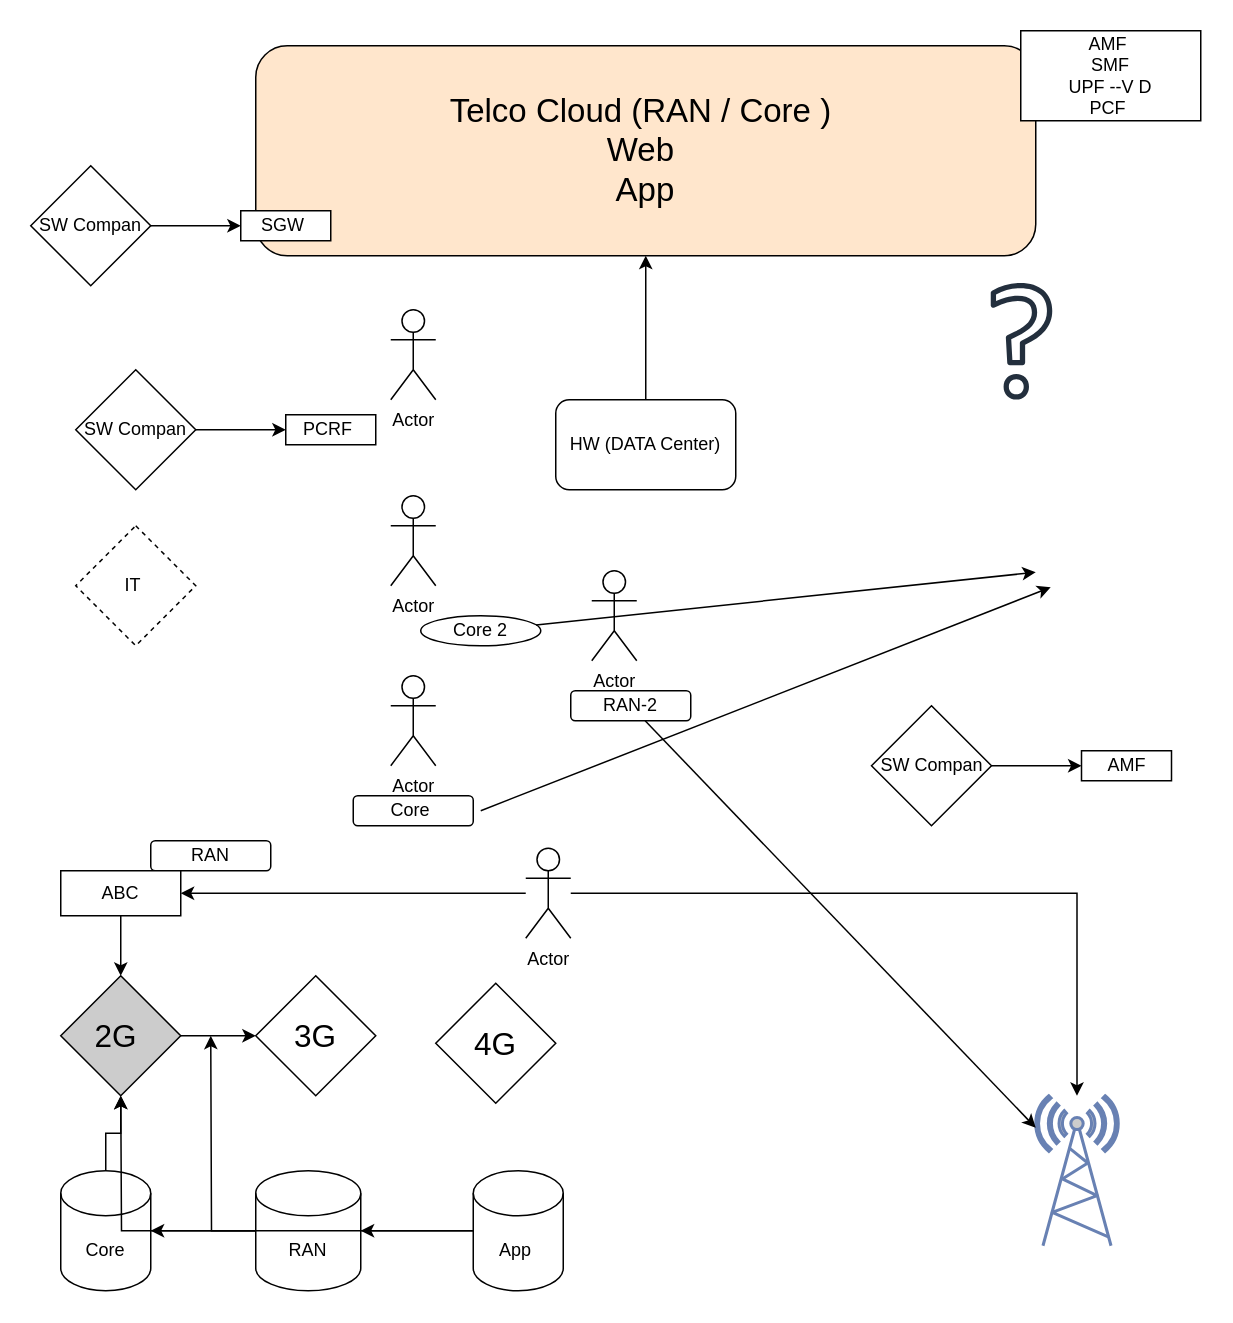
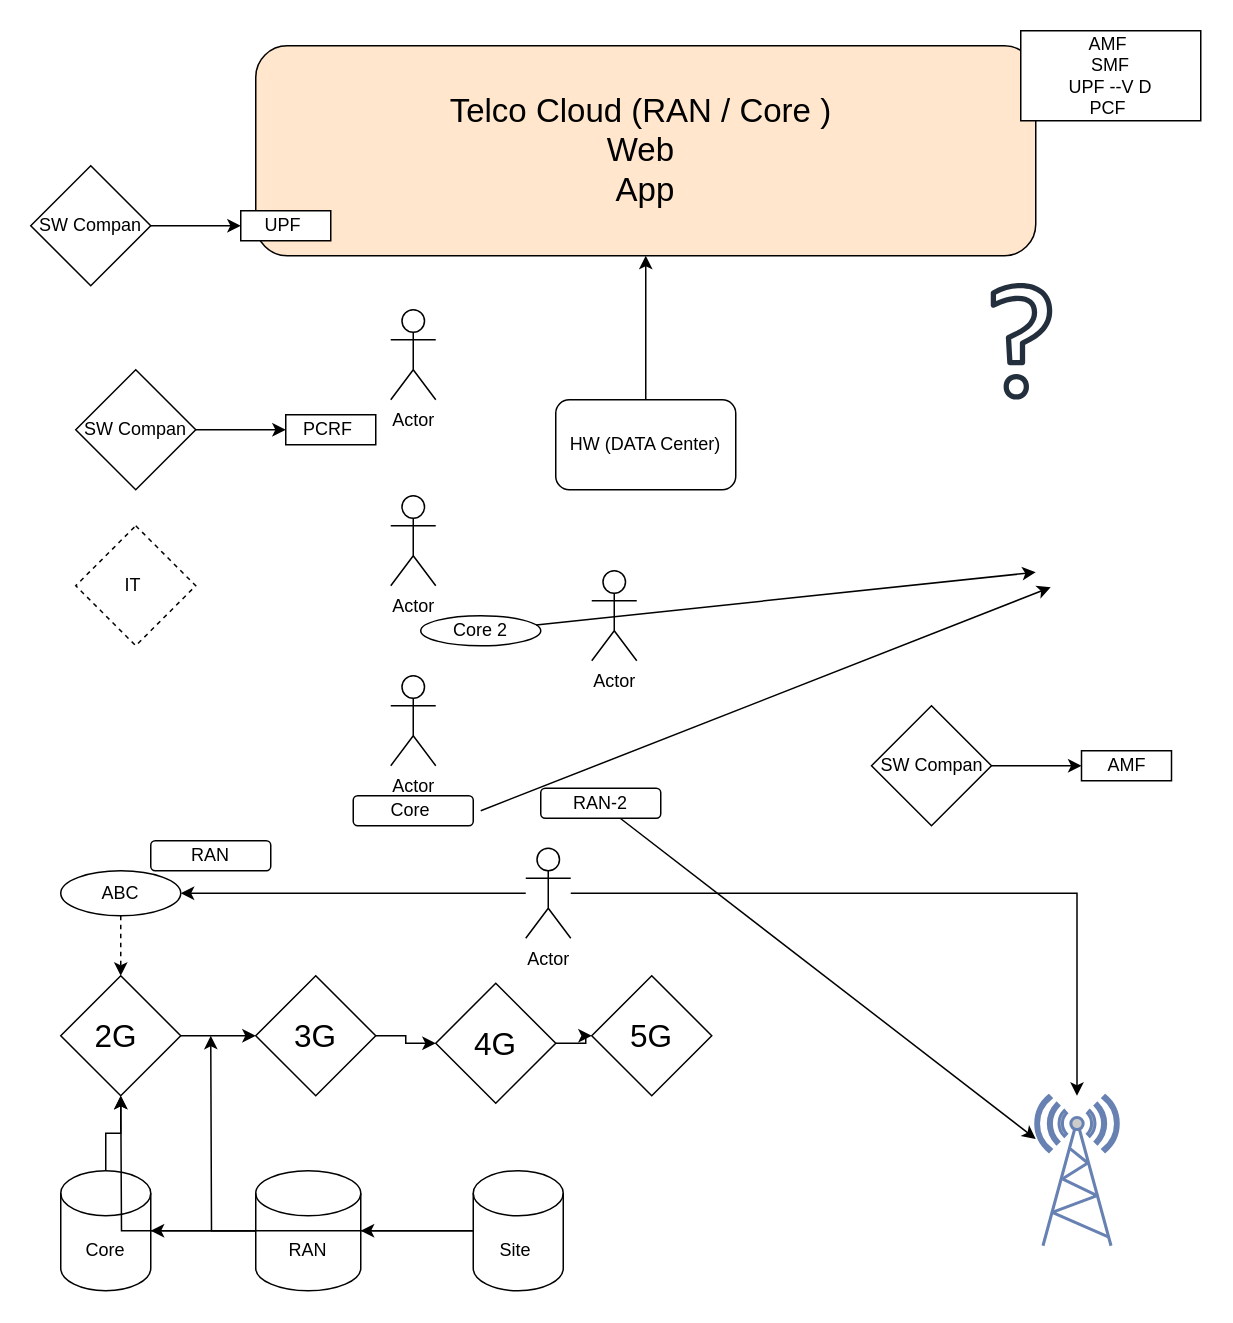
node "SGW": label "SGW" -> "UPF"
node "RAN-2": moved (631, 706) -> (601, 803)
node "ABC": shape rectangle -> ellipse
edge "ABC" -> "2G": style solid -> dashed
node "2G": fillcolor #cccccc -> #ffffff
edge "3G" -> "4G": added
node "5G": added
edge "4G" -> "5G": added
node "App": label "App" -> "Site"
